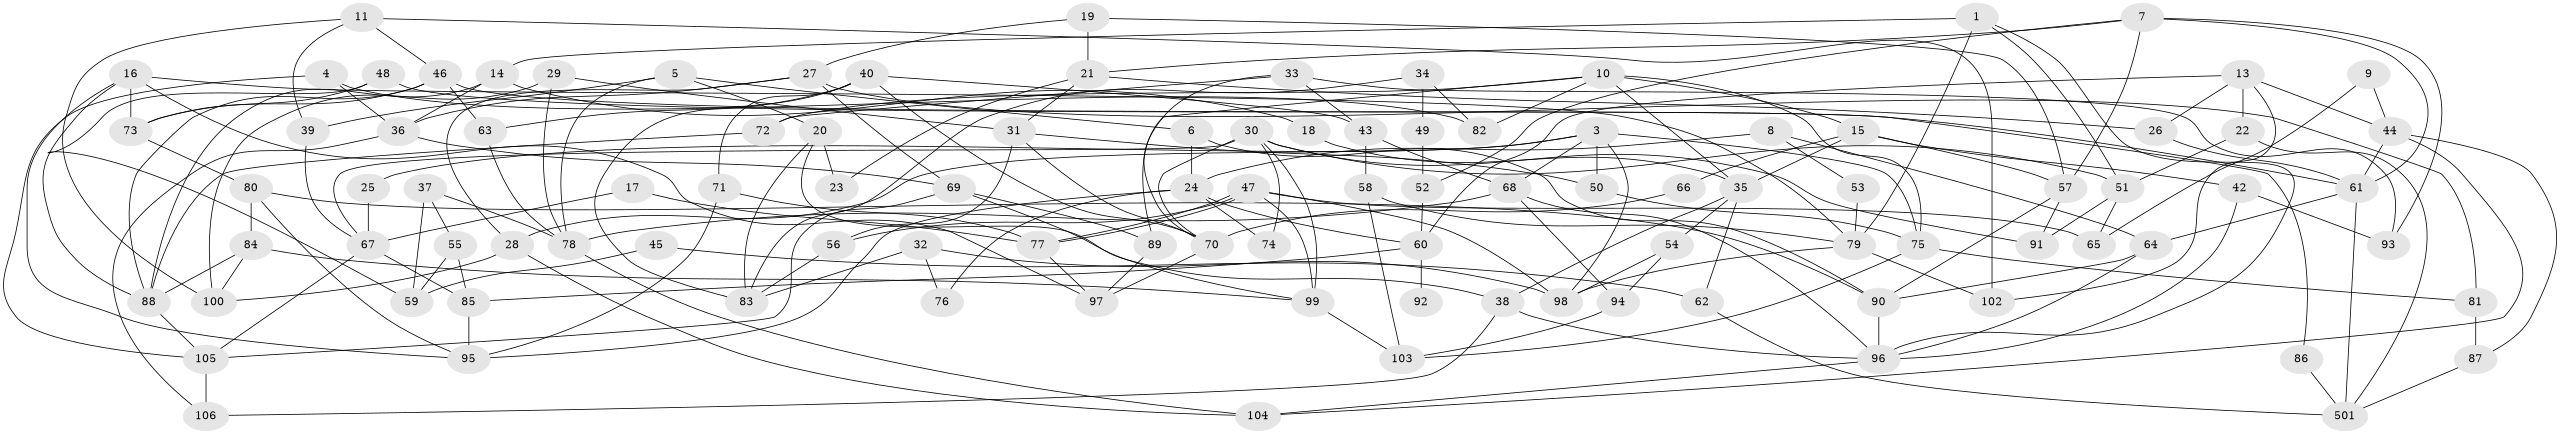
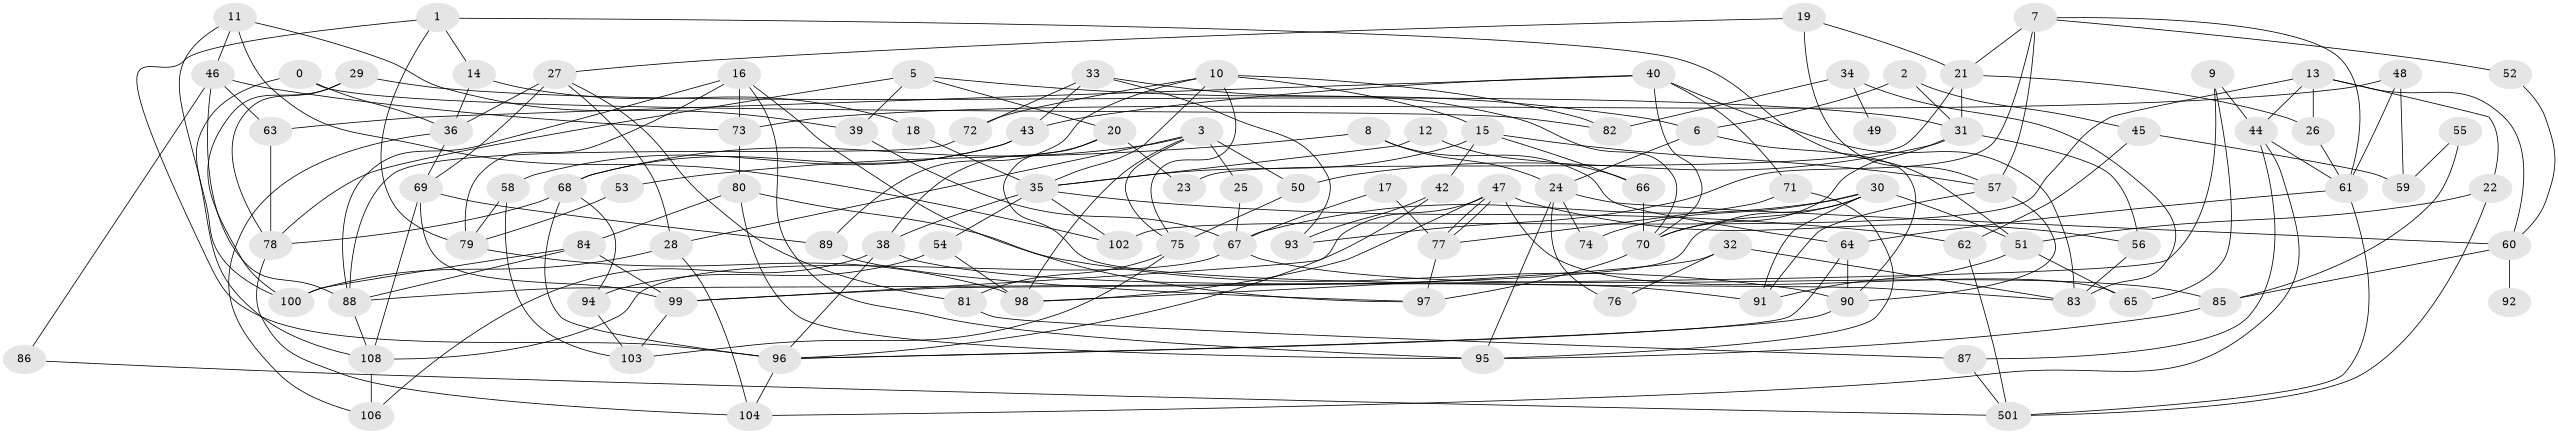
node "4": label "4" -> "0"
node "2": added
edge "14" -- "88": now "9" -- "88"
node "12": added
edge "49" -- "52": removed
node "37": removed
edge "79" -- "102": now "35" -- "102"
edge "38" -- "91": added
node "105": label "105" -> "108"
